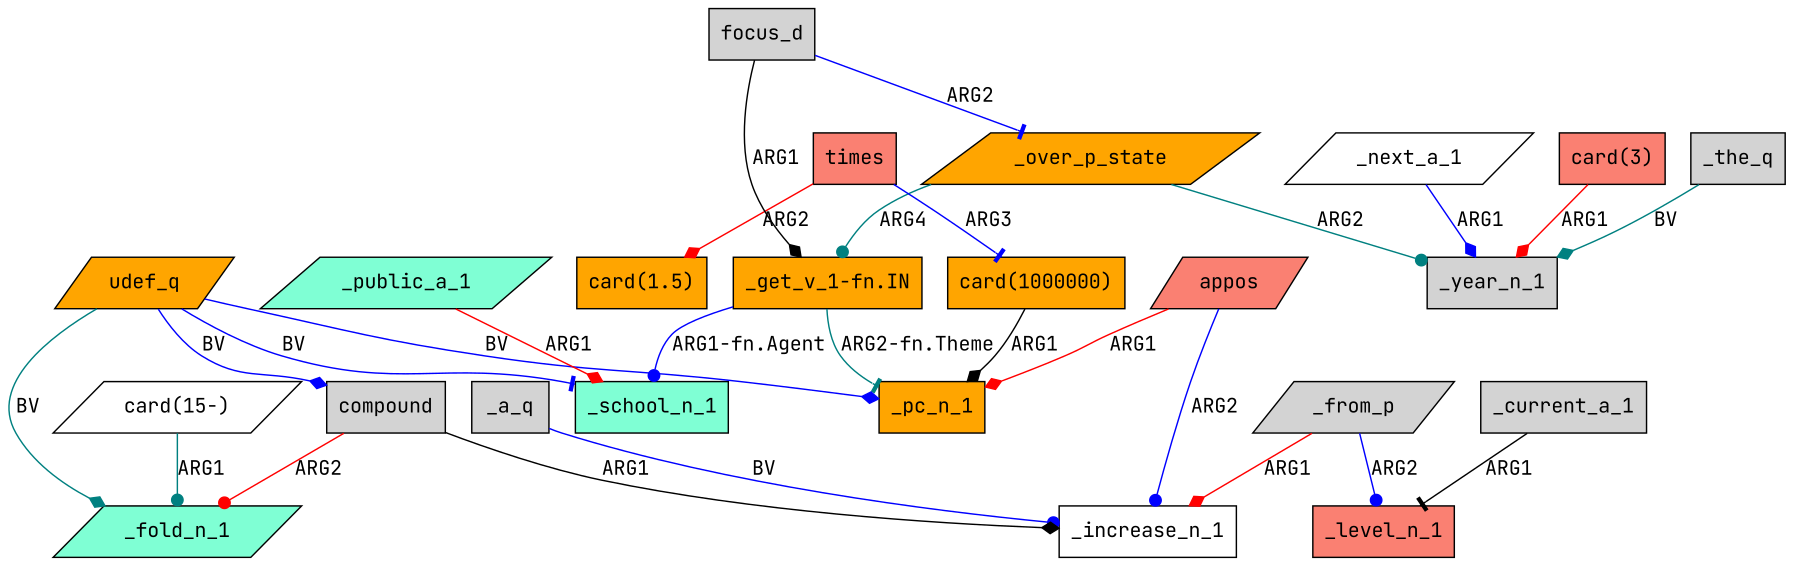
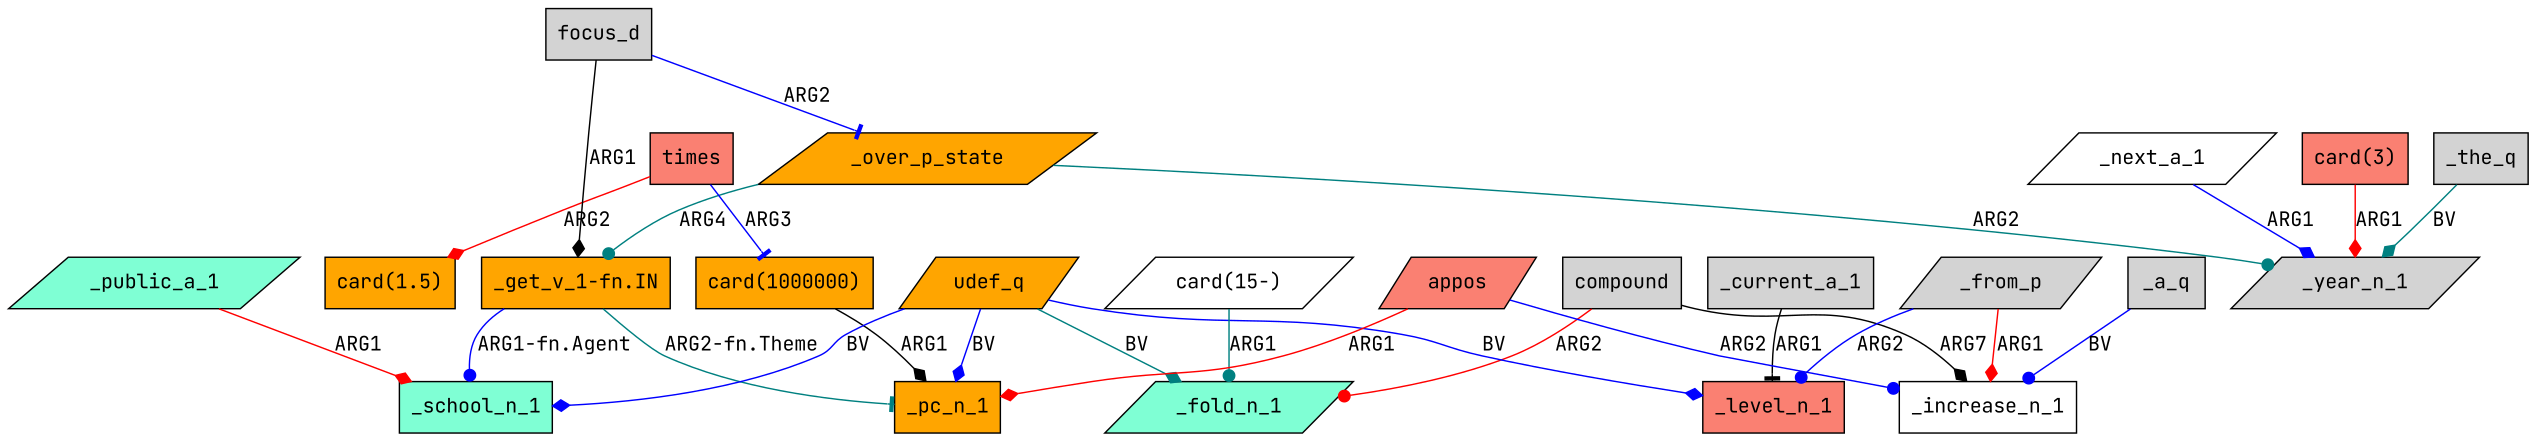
node "_year_n_1": shape box -> parallelogram
edge "udef_q" -> "compound": now "udef_q" -> "_level_n_1"
edge "udef_q" -> "_school_n_1": arrowhead tee -> diamond
edge "compound" -> "_increase_n_1": label "ARG1" -> "ARG7"
